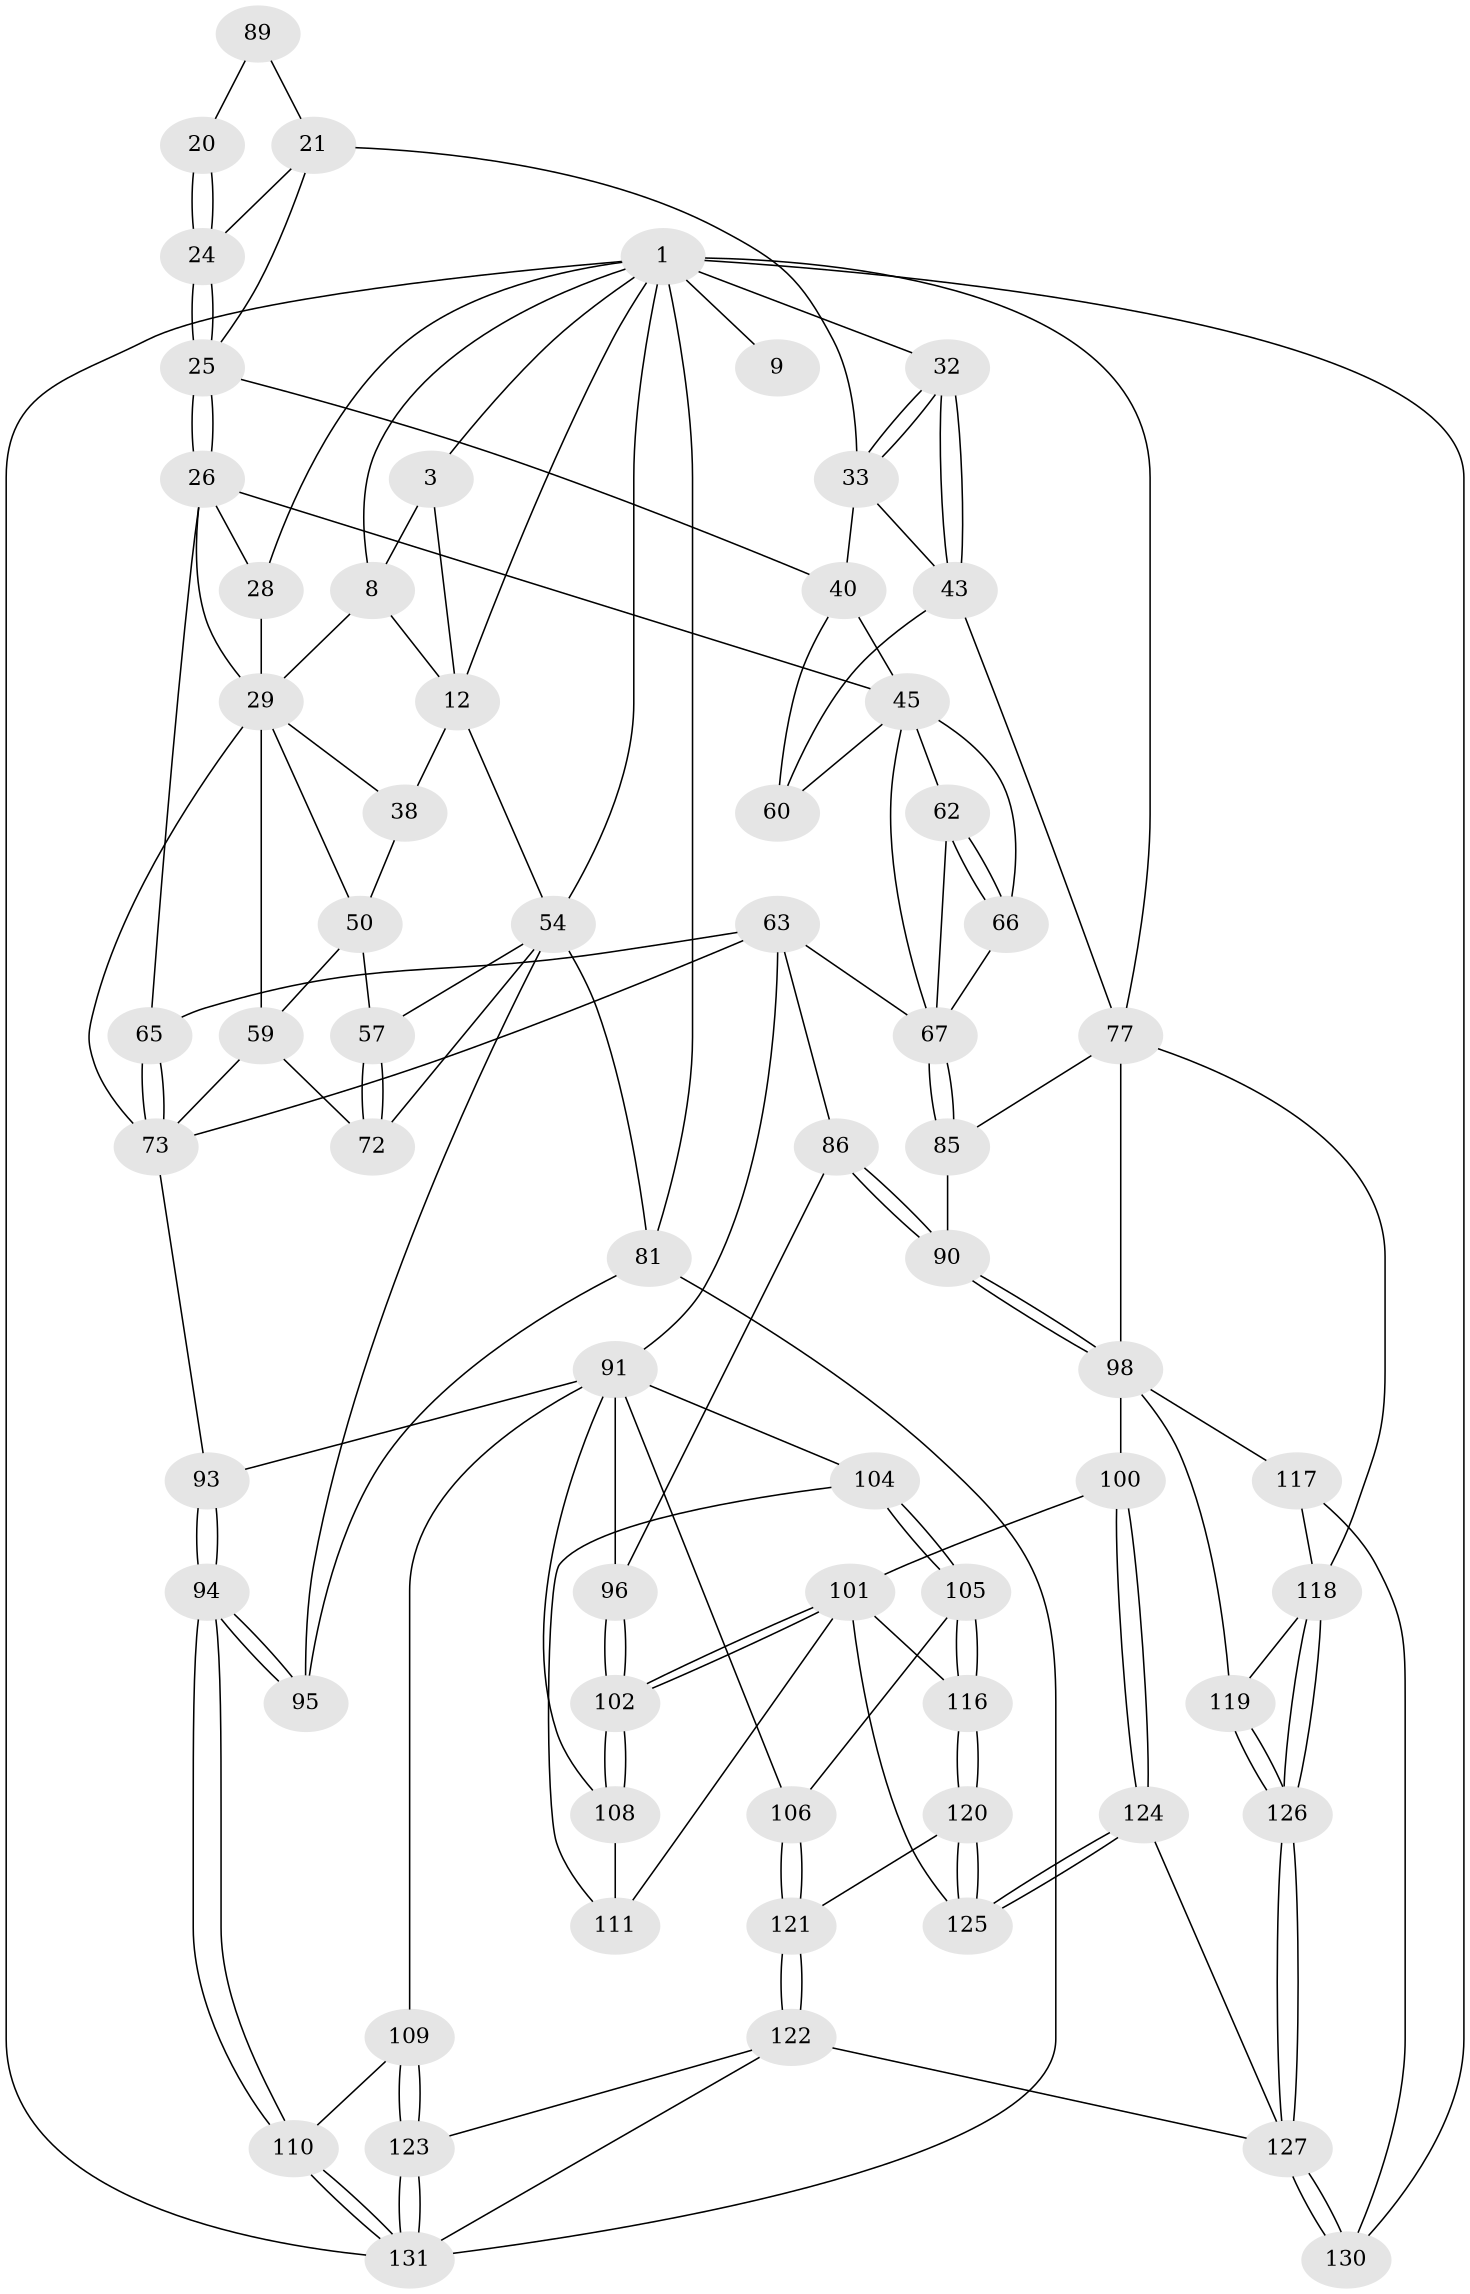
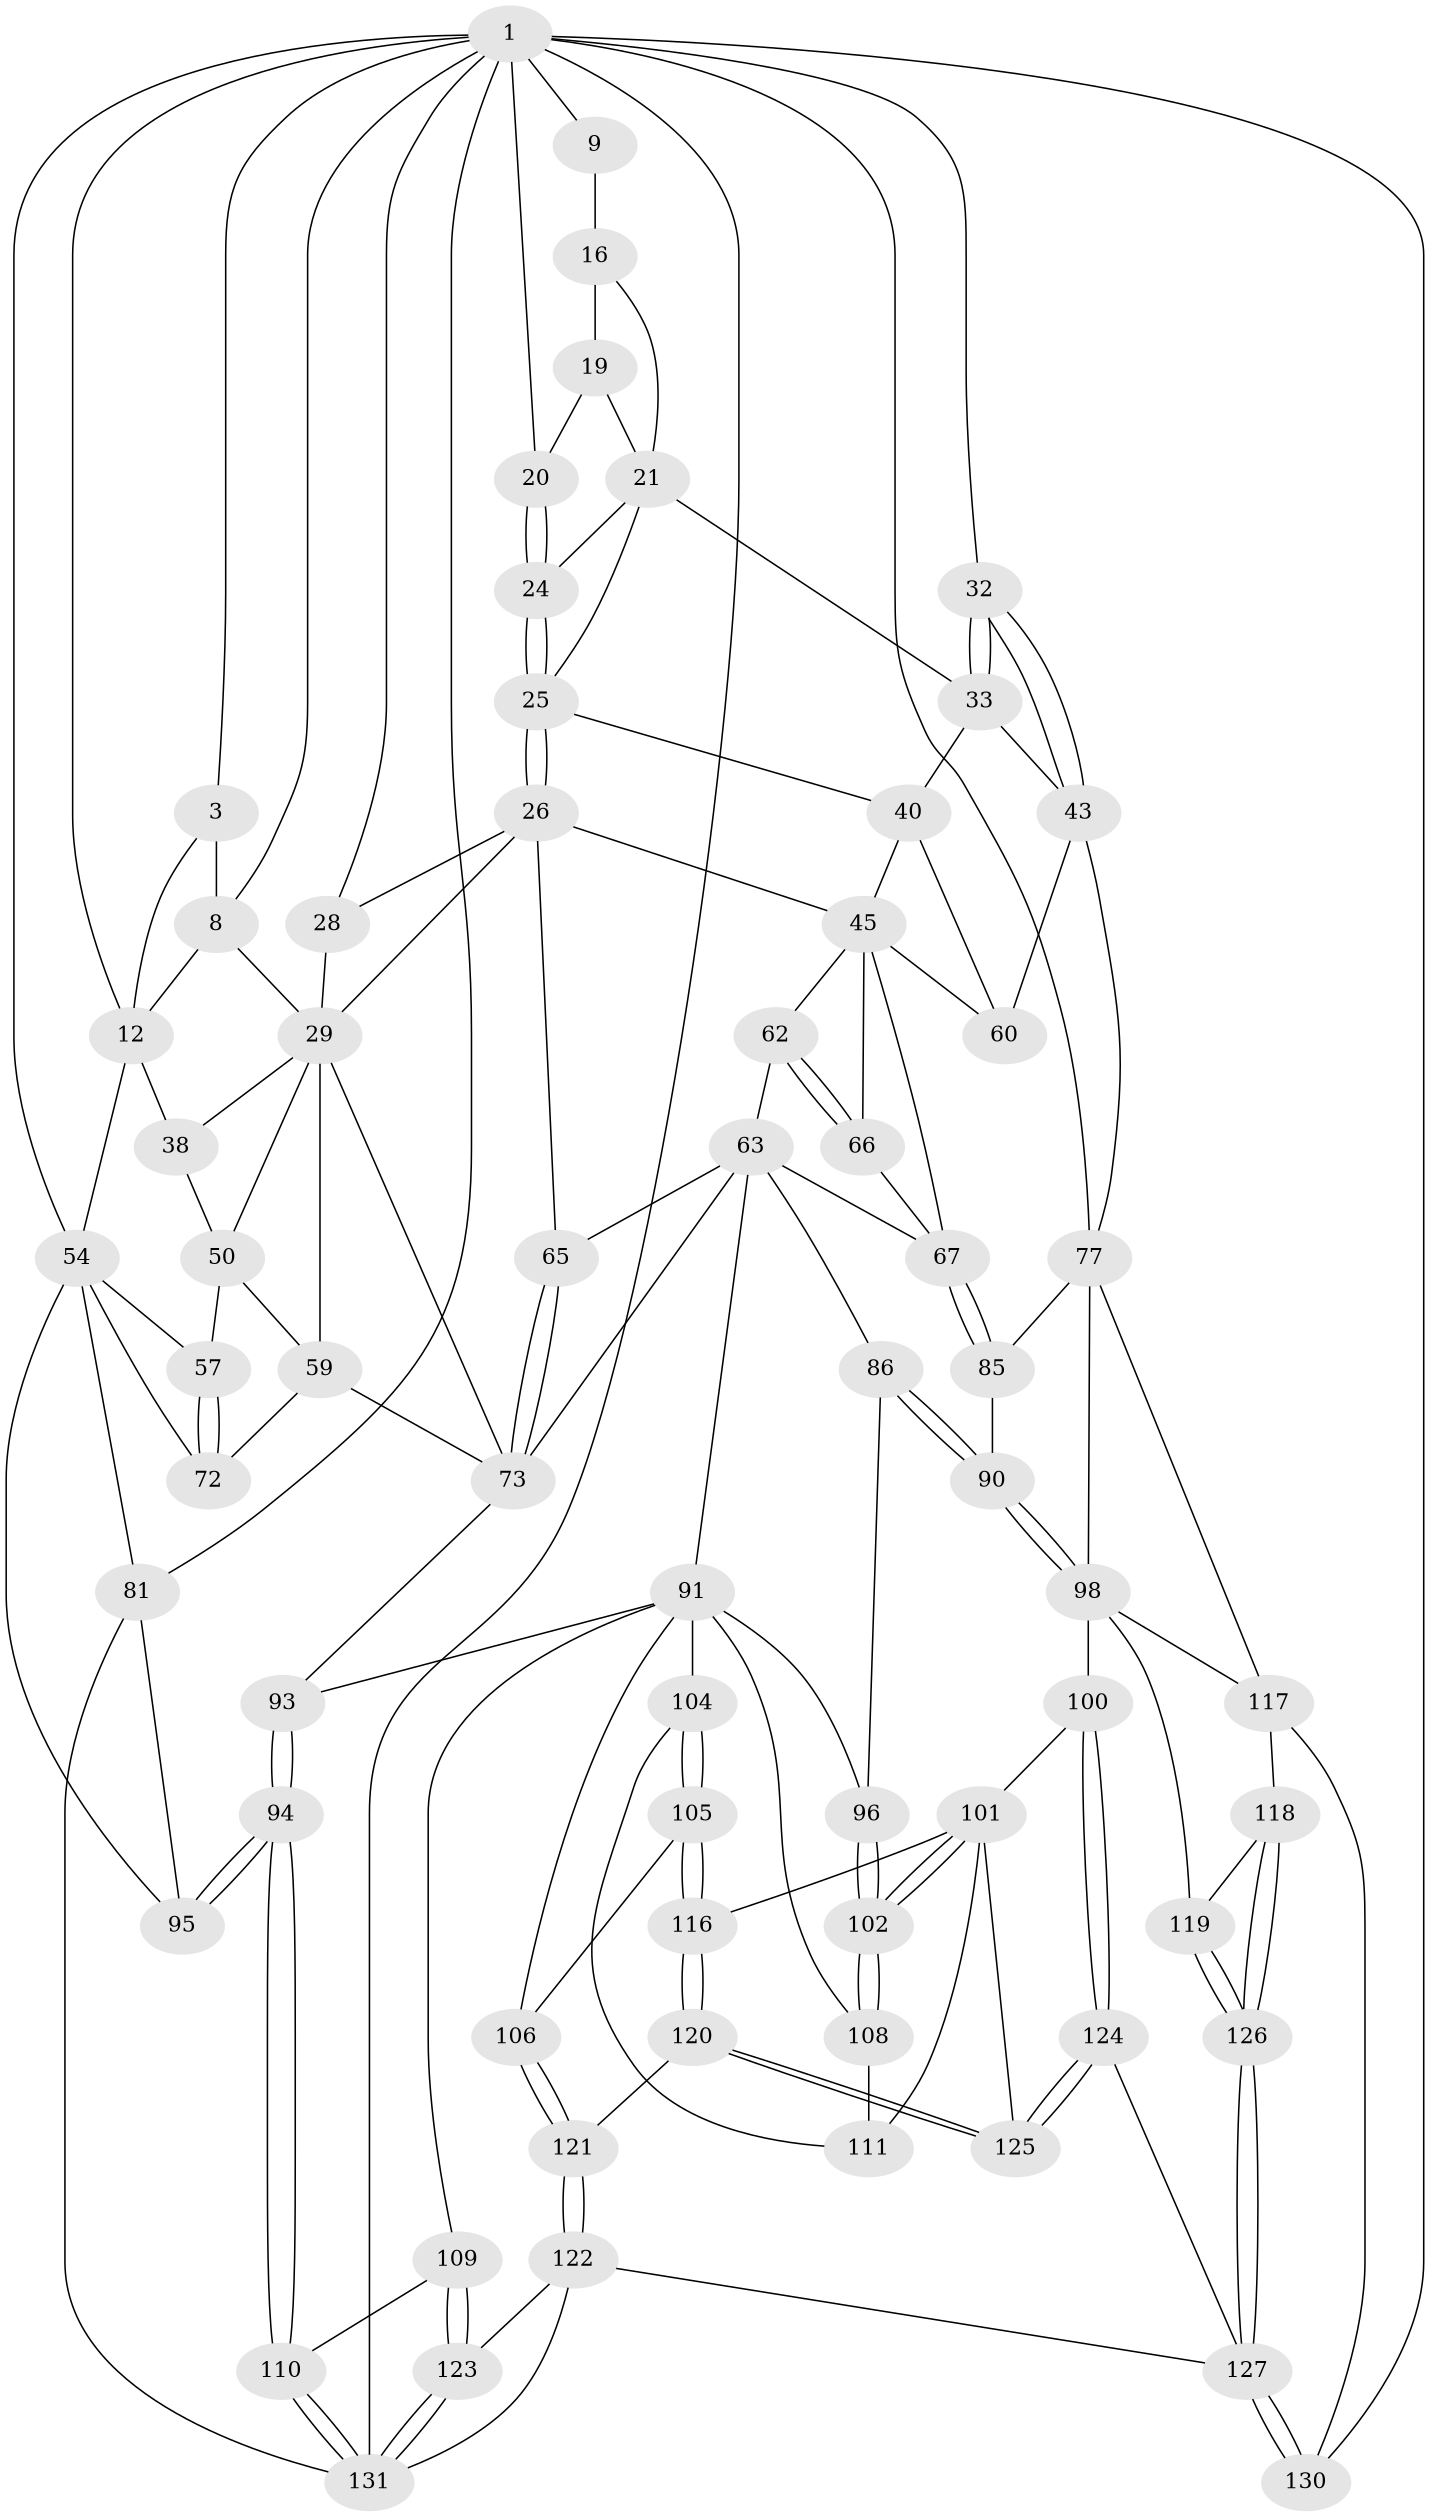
node "89": label "89" -> "19"
edge "1" -- "20": added
node "16": added
edge "62" -- "67": now "62" -- "63"
edge "77" -- "118": now "77" -- "117"
